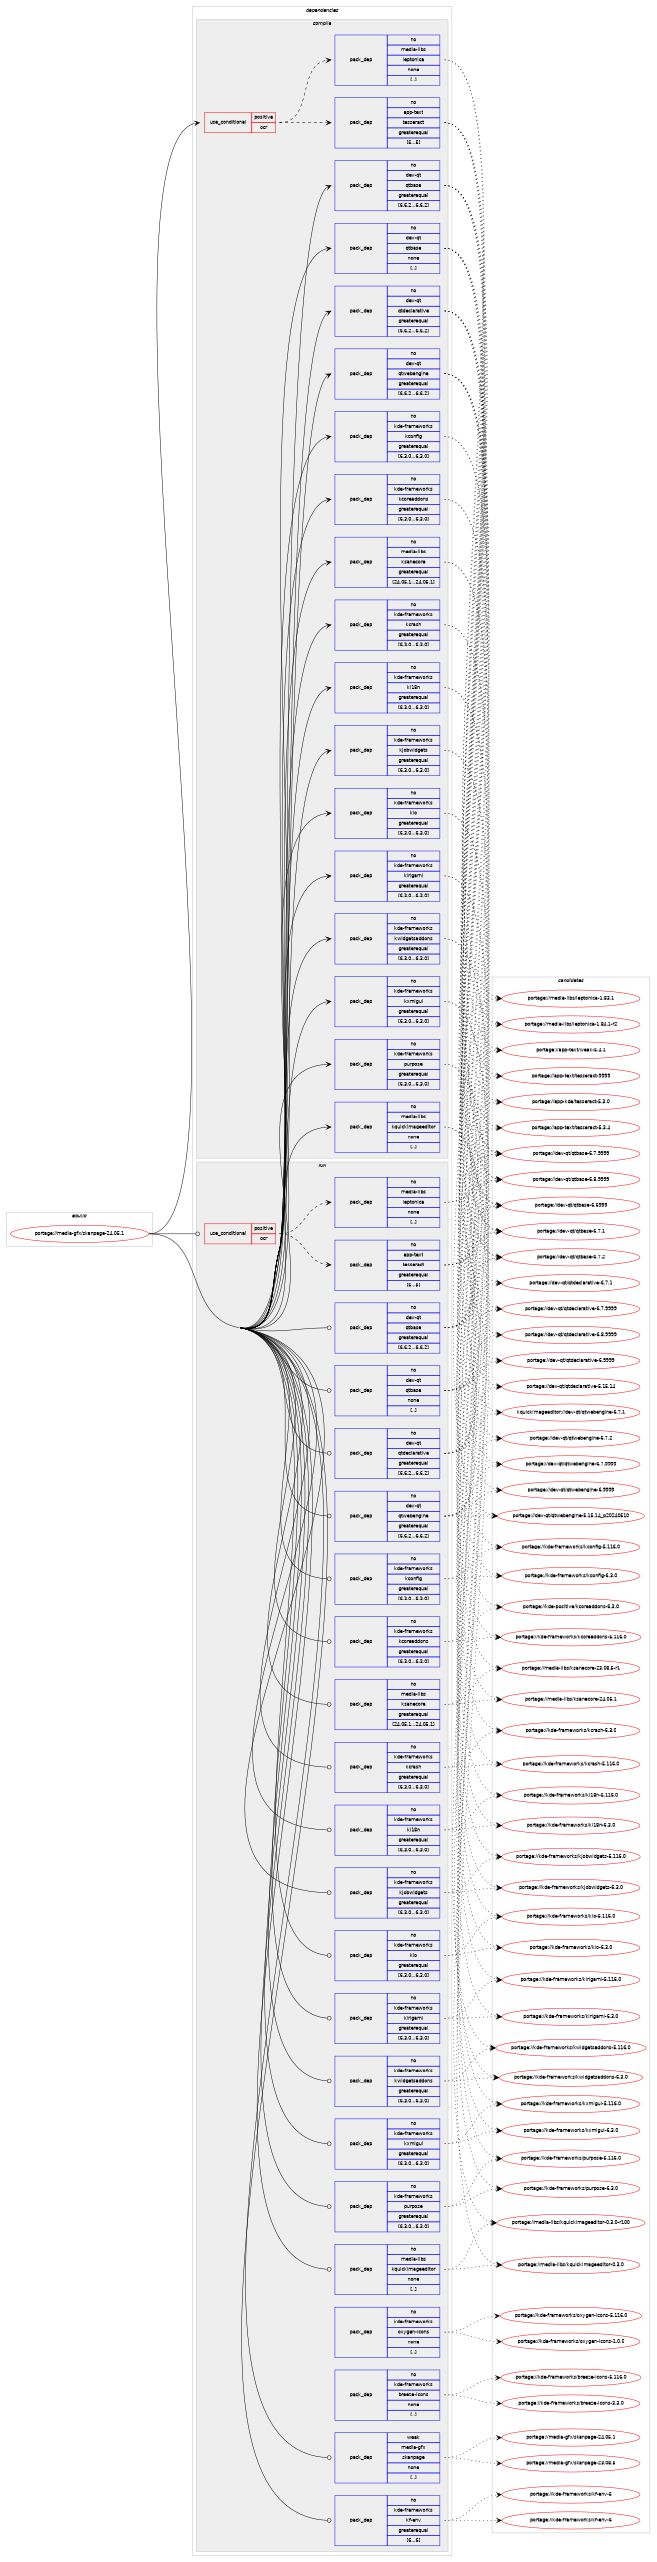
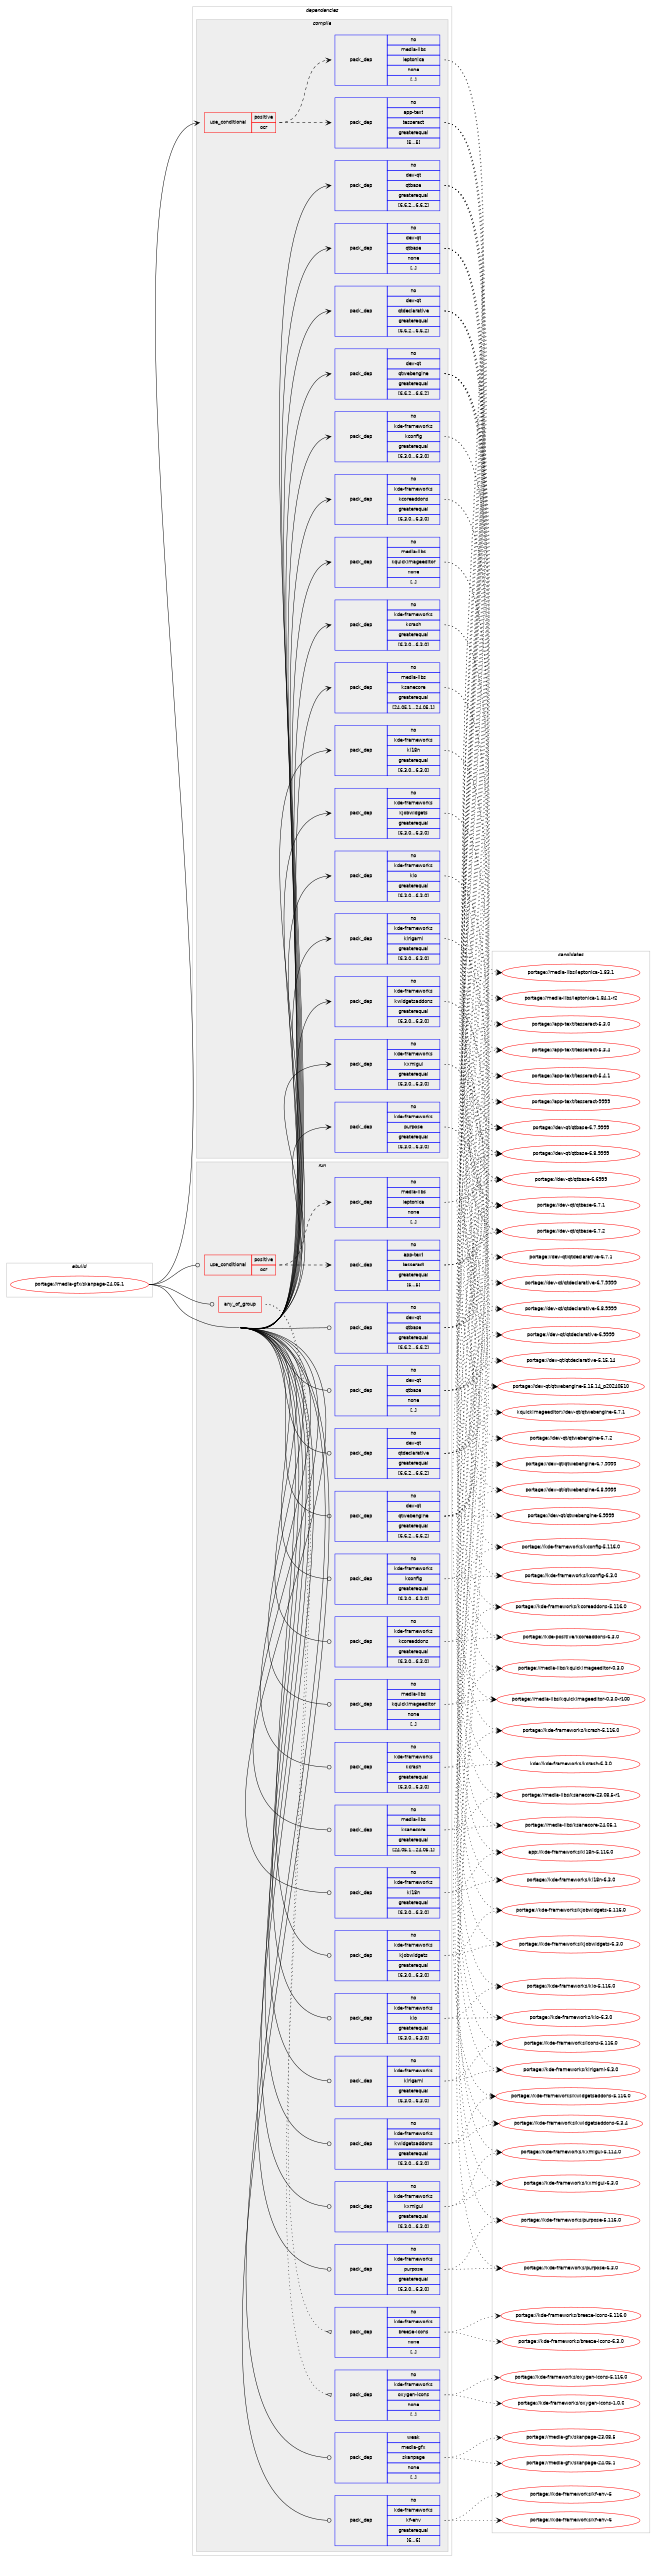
node "portage://app-text/weak-5.4.1": label "portage://app-text/weak-5.4.1" -> "portage://app-text/tesseract-5.4.1"
node "portage://app-kde/tesseract-5.3.0": label "portage://app-kde/tesseract-5.3.0" -> "portage://app-text/tesseract-5.3.0"
node "any_of_group": added
node "portage://dev-qt/qtwebengine-6.8.9999": added
node "portage://kde-frameworks/kcrash-6.3.0": label "portage://kde-frameworks/kcrash-6.3.0" -> "kde://kde-frameworks/kcrash-6.3.0"
node "portage://kde-frameworks/ki18n-5.116.0": label "portage://kde-frameworks/ki18n-5.116.0" -> "app://kde-frameworks/ki18n-5.116.0"
node "portage://kde-frameworks/kirigami-5.116.0": label "portage://kde-frameworks/kirigami-5.116.0" -> "portage://kde-frameworks/icons-5.116.0"
node "portage://kde-frameworks/kwidgetsaddons-6.3.0": label "portage://kde-frameworks/kwidgetsaddons-6.3.0" -> "portage://kde-frameworks/kwidgetsaddons-6.3.4"
node "portage://kde-frameworks/kxmlgui-5.116.0": label "portage://kde-frameworks/kxmlgui-5.116.0" -> "portage://kde-frameworks/kxmlgui-5.114.0"
node "portage://kde-frameworks/breeze-icons-3.3.0": label "portage://kde-frameworks/breeze-icons-3.3.0" -> "portage://kde-frameworks/breeze-icons-6.3.0"
